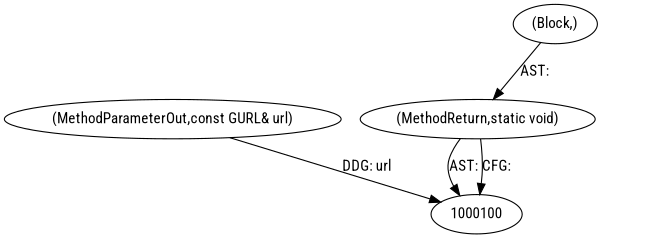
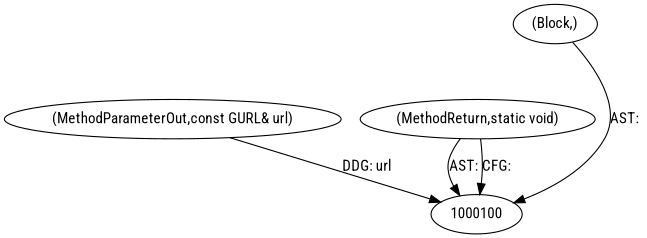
edge "(Block,)" -> "(MethodReturn,static void)": now "(Block,)" -> "1000100"
